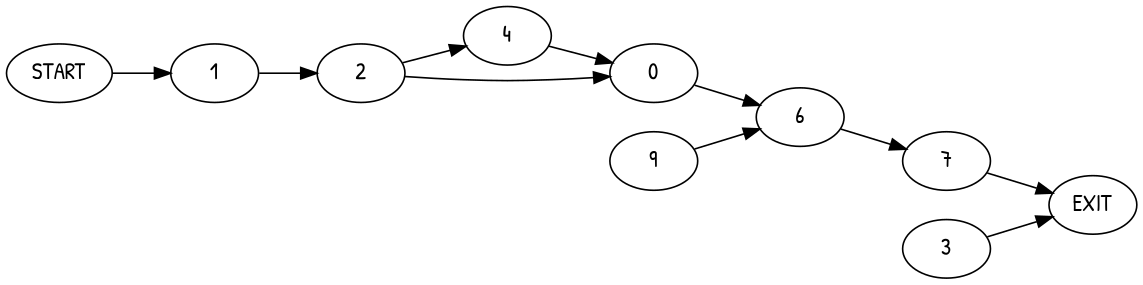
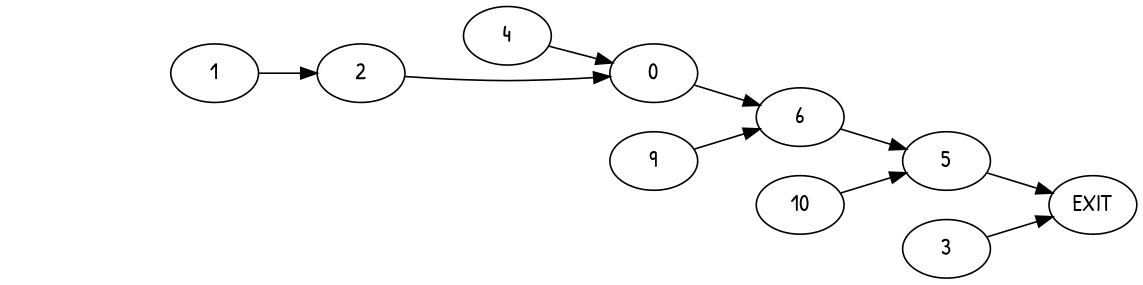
edge "2" -> "4": removed
node "START": removed
node "7": label "7" -> "5"
node "10": added
